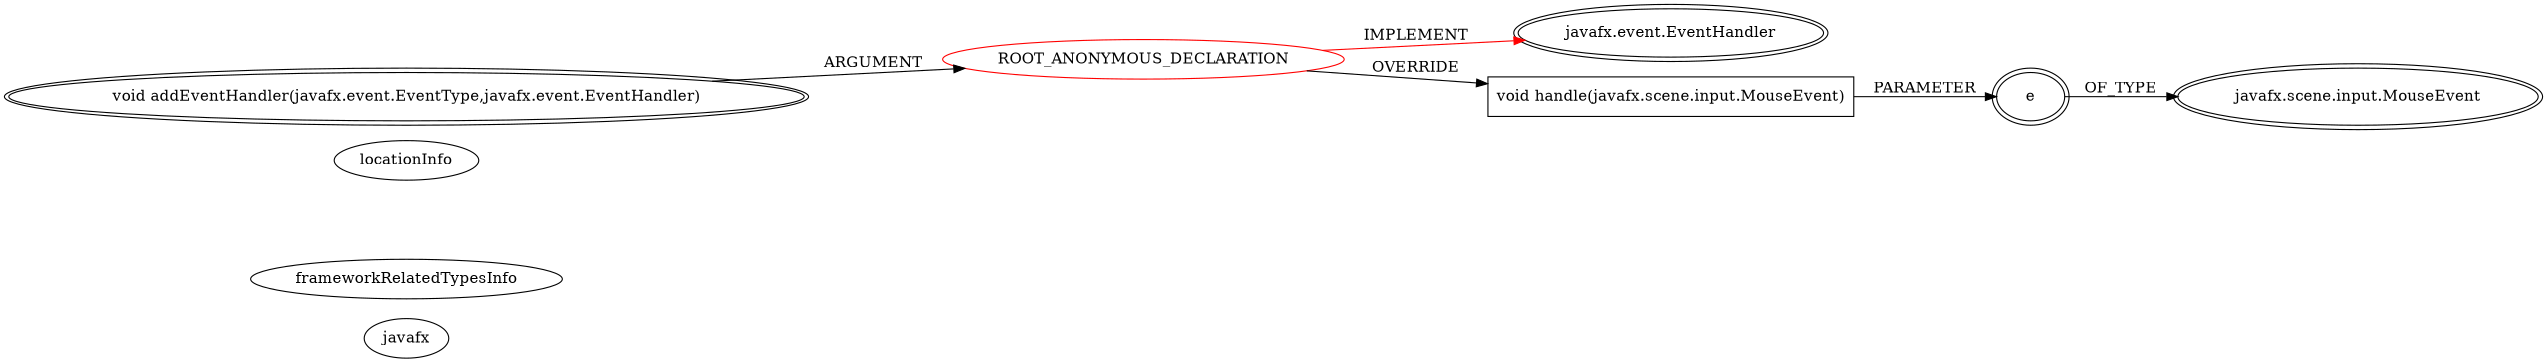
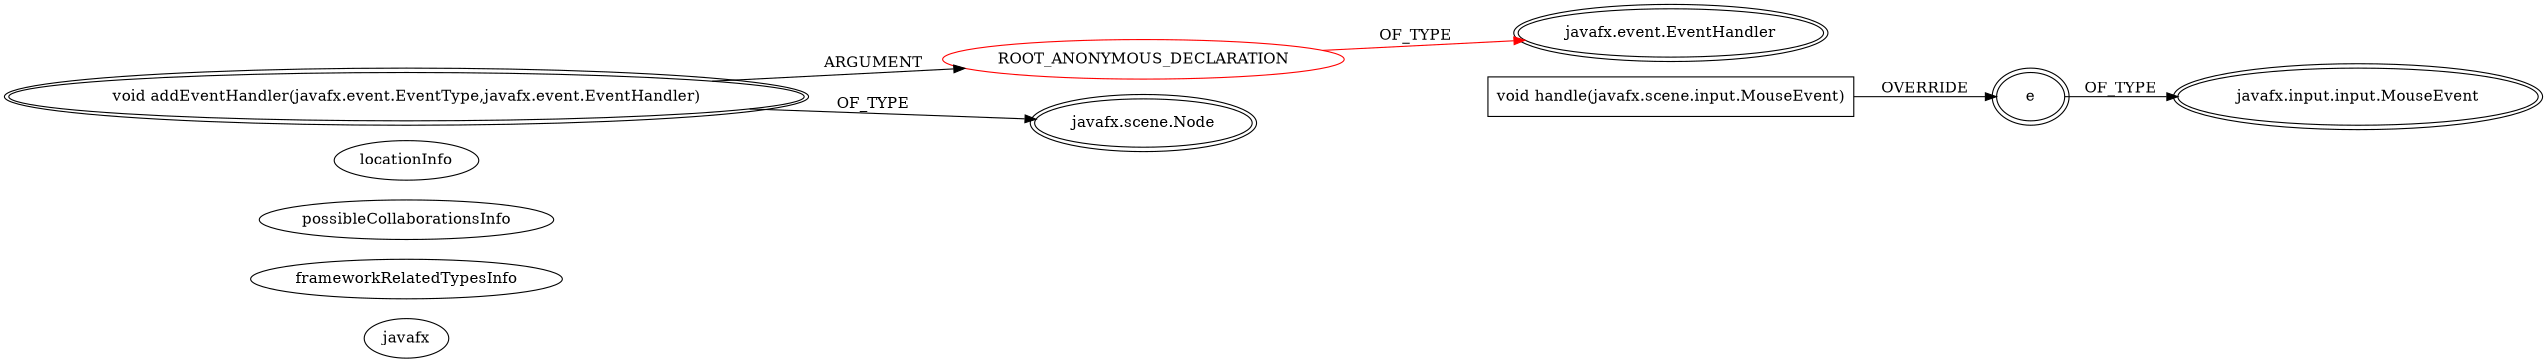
edge "ROOT_ANONYMOUS_DECLARATION" -> "javafx.event.EventHandler": label "IMPLEMENT" -> "OF_TYPE"
edge "ROOT_ANONYMOUS_DECLARATION" -> "void handle(javafx.scene.input.MouseEvent)": removed, label "OVERRIDE"
edge "void handle(javafx.scene.input.MouseEvent)" -> "e": label "PARAMETER" -> "OVERRIDE"
node "javafx.scene.input.MouseEvent": label "javafx.scene.input.MouseEvent" -> "javafx.input.input.MouseEvent"
node "javafx.scene.Node": added
node "possibleCollaborationsInfo": added
